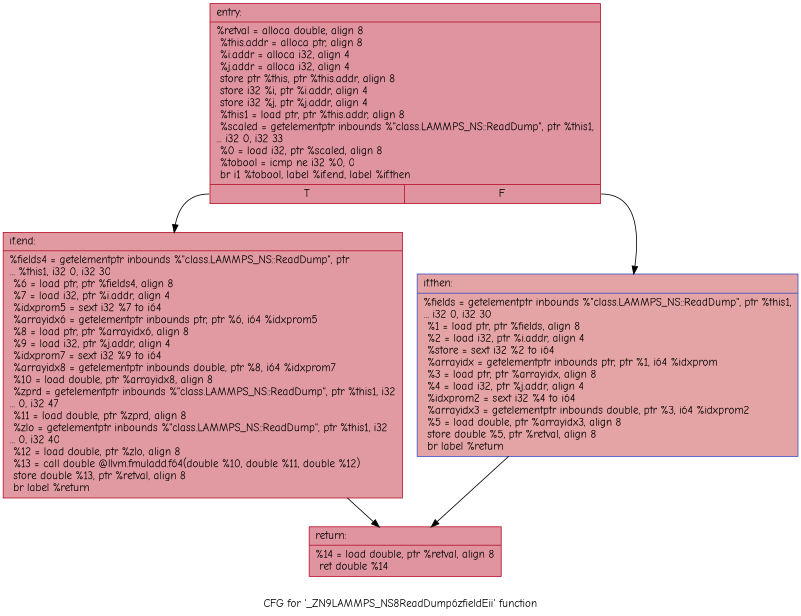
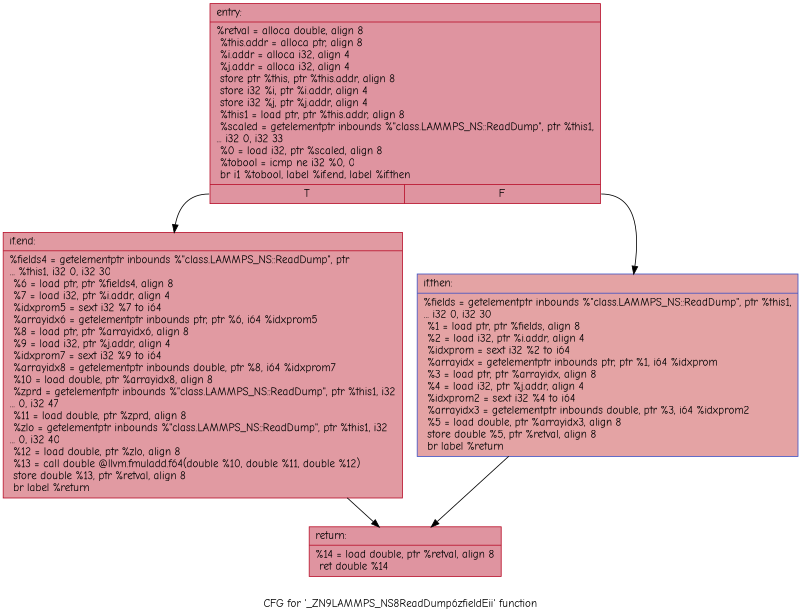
node "if.then:": text "%store = sext i32 %2 to i64" -> "%idxprom = sext i32 %2 to i64"
